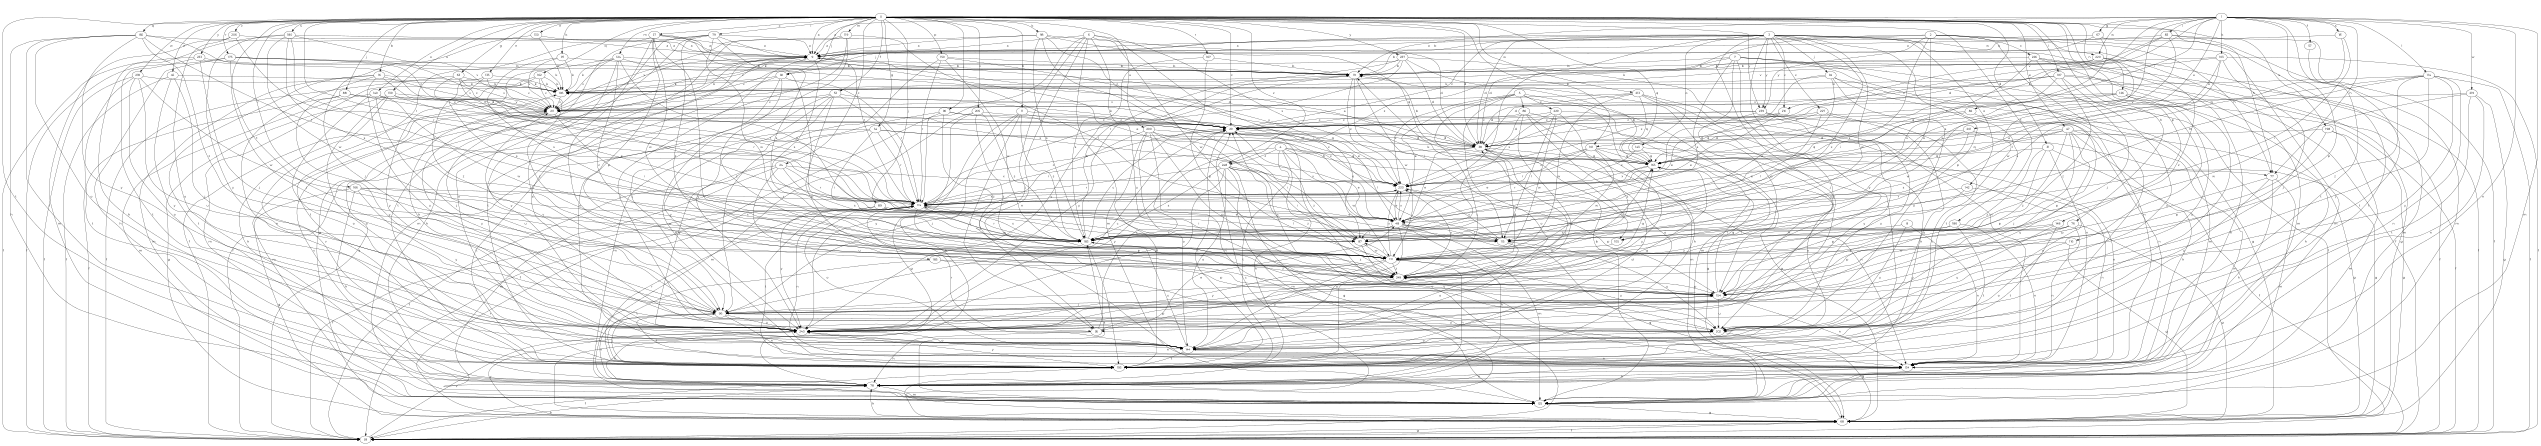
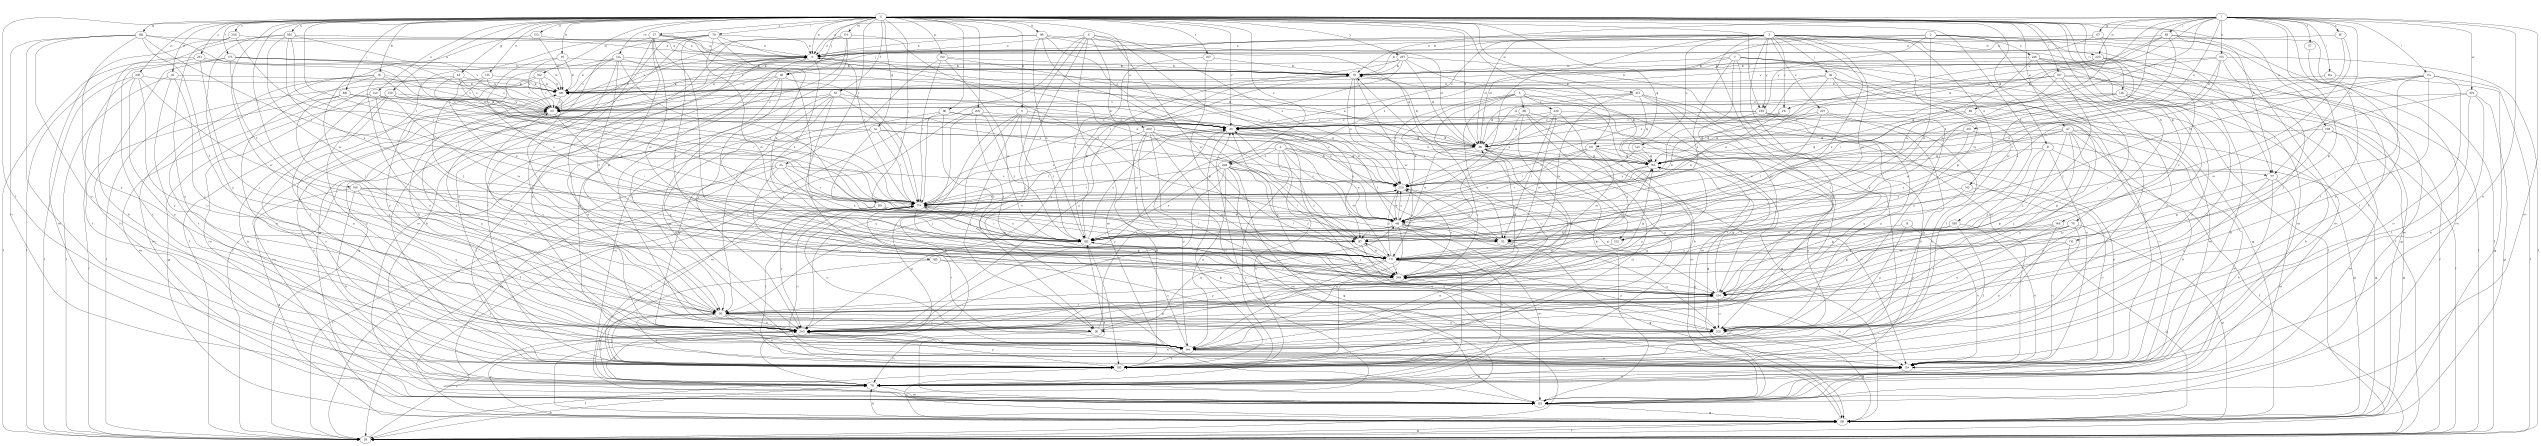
node "84": added
edge "94" -> "87": now "94" -> "48"
edge "2" -> "183": removed, label "s"
edge "96" -> "29": now "96" -> "95"
edge "92" -> "144": added, label "o"
edge "114" -> "240": removed, label "y"
